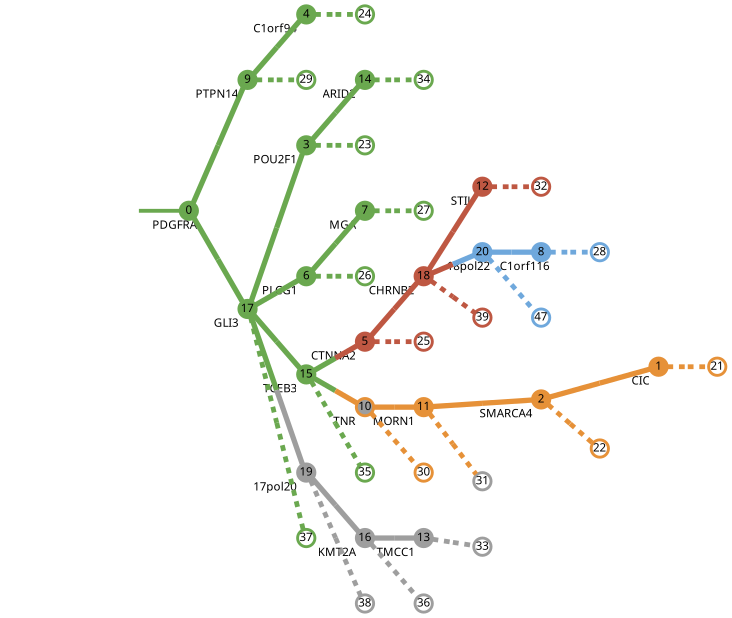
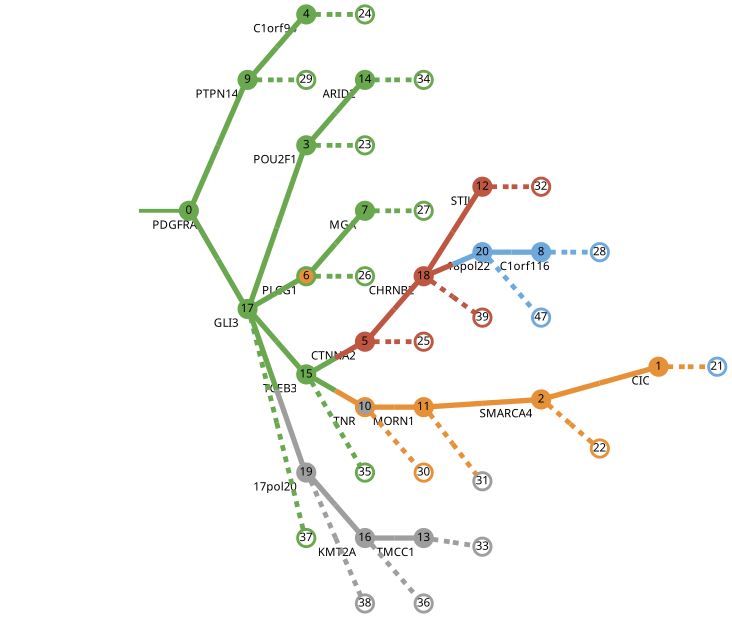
node "6 PLCG1": fillcolor #6aa84fff -> #e69138ff
node "21": color #e69138ff -> #6fa8dcff
